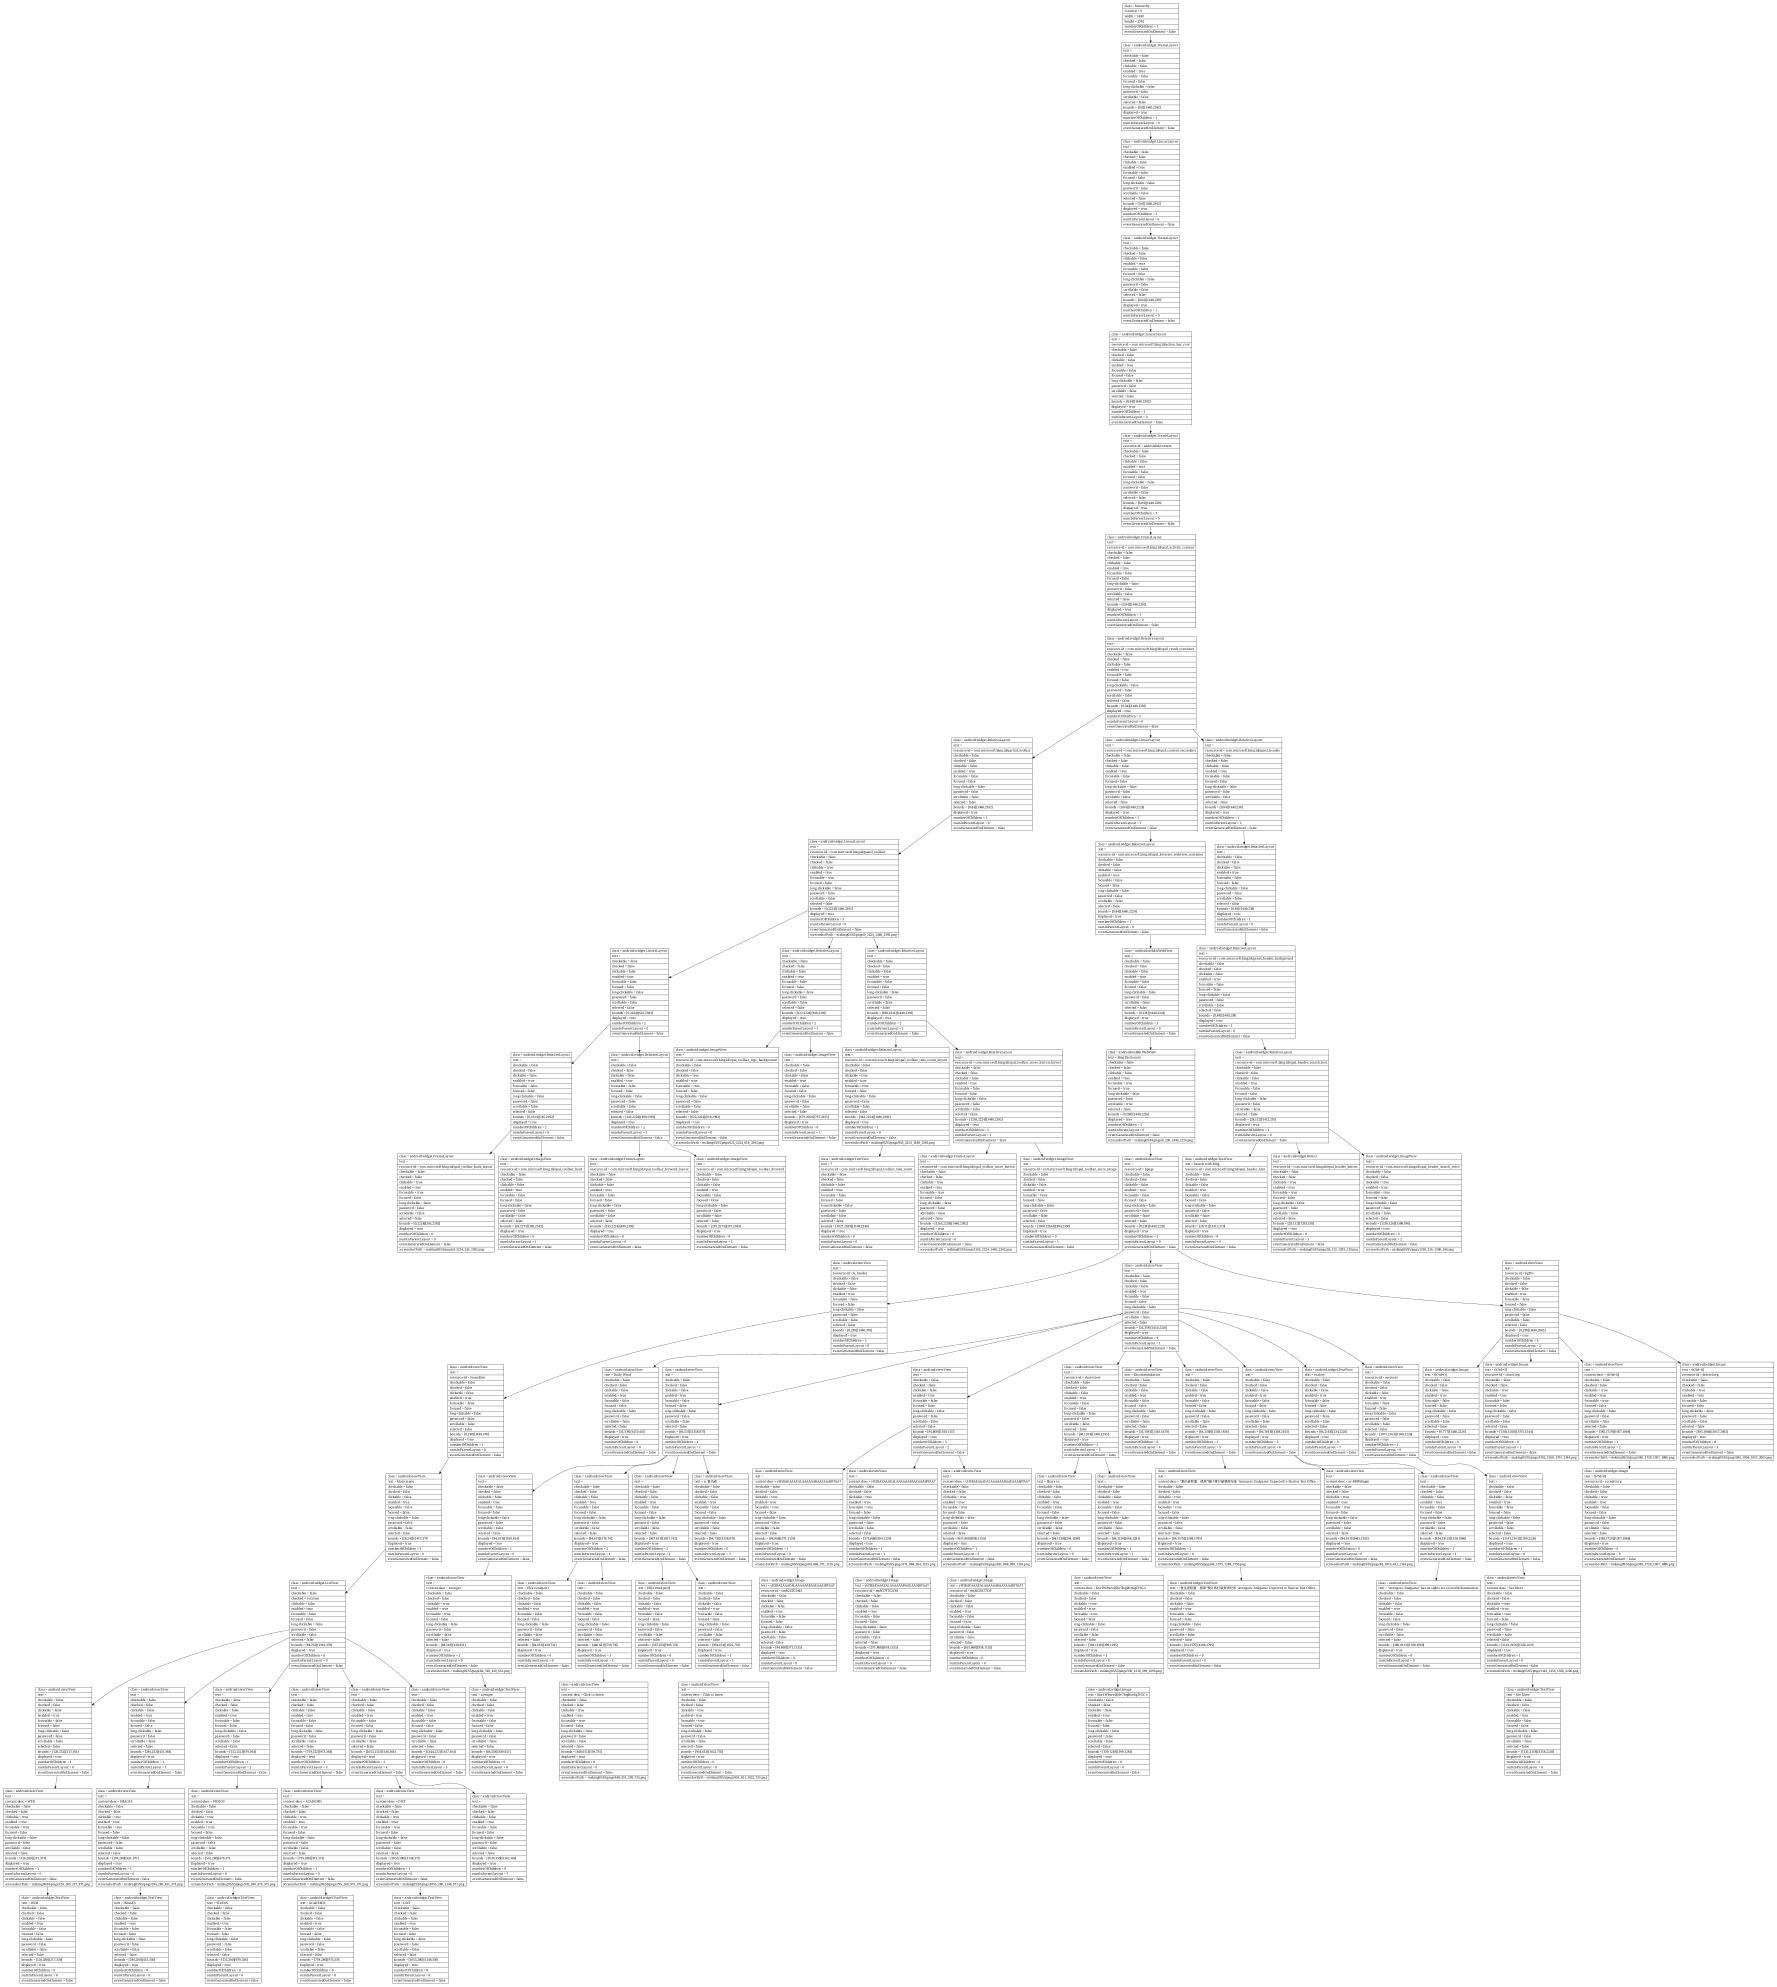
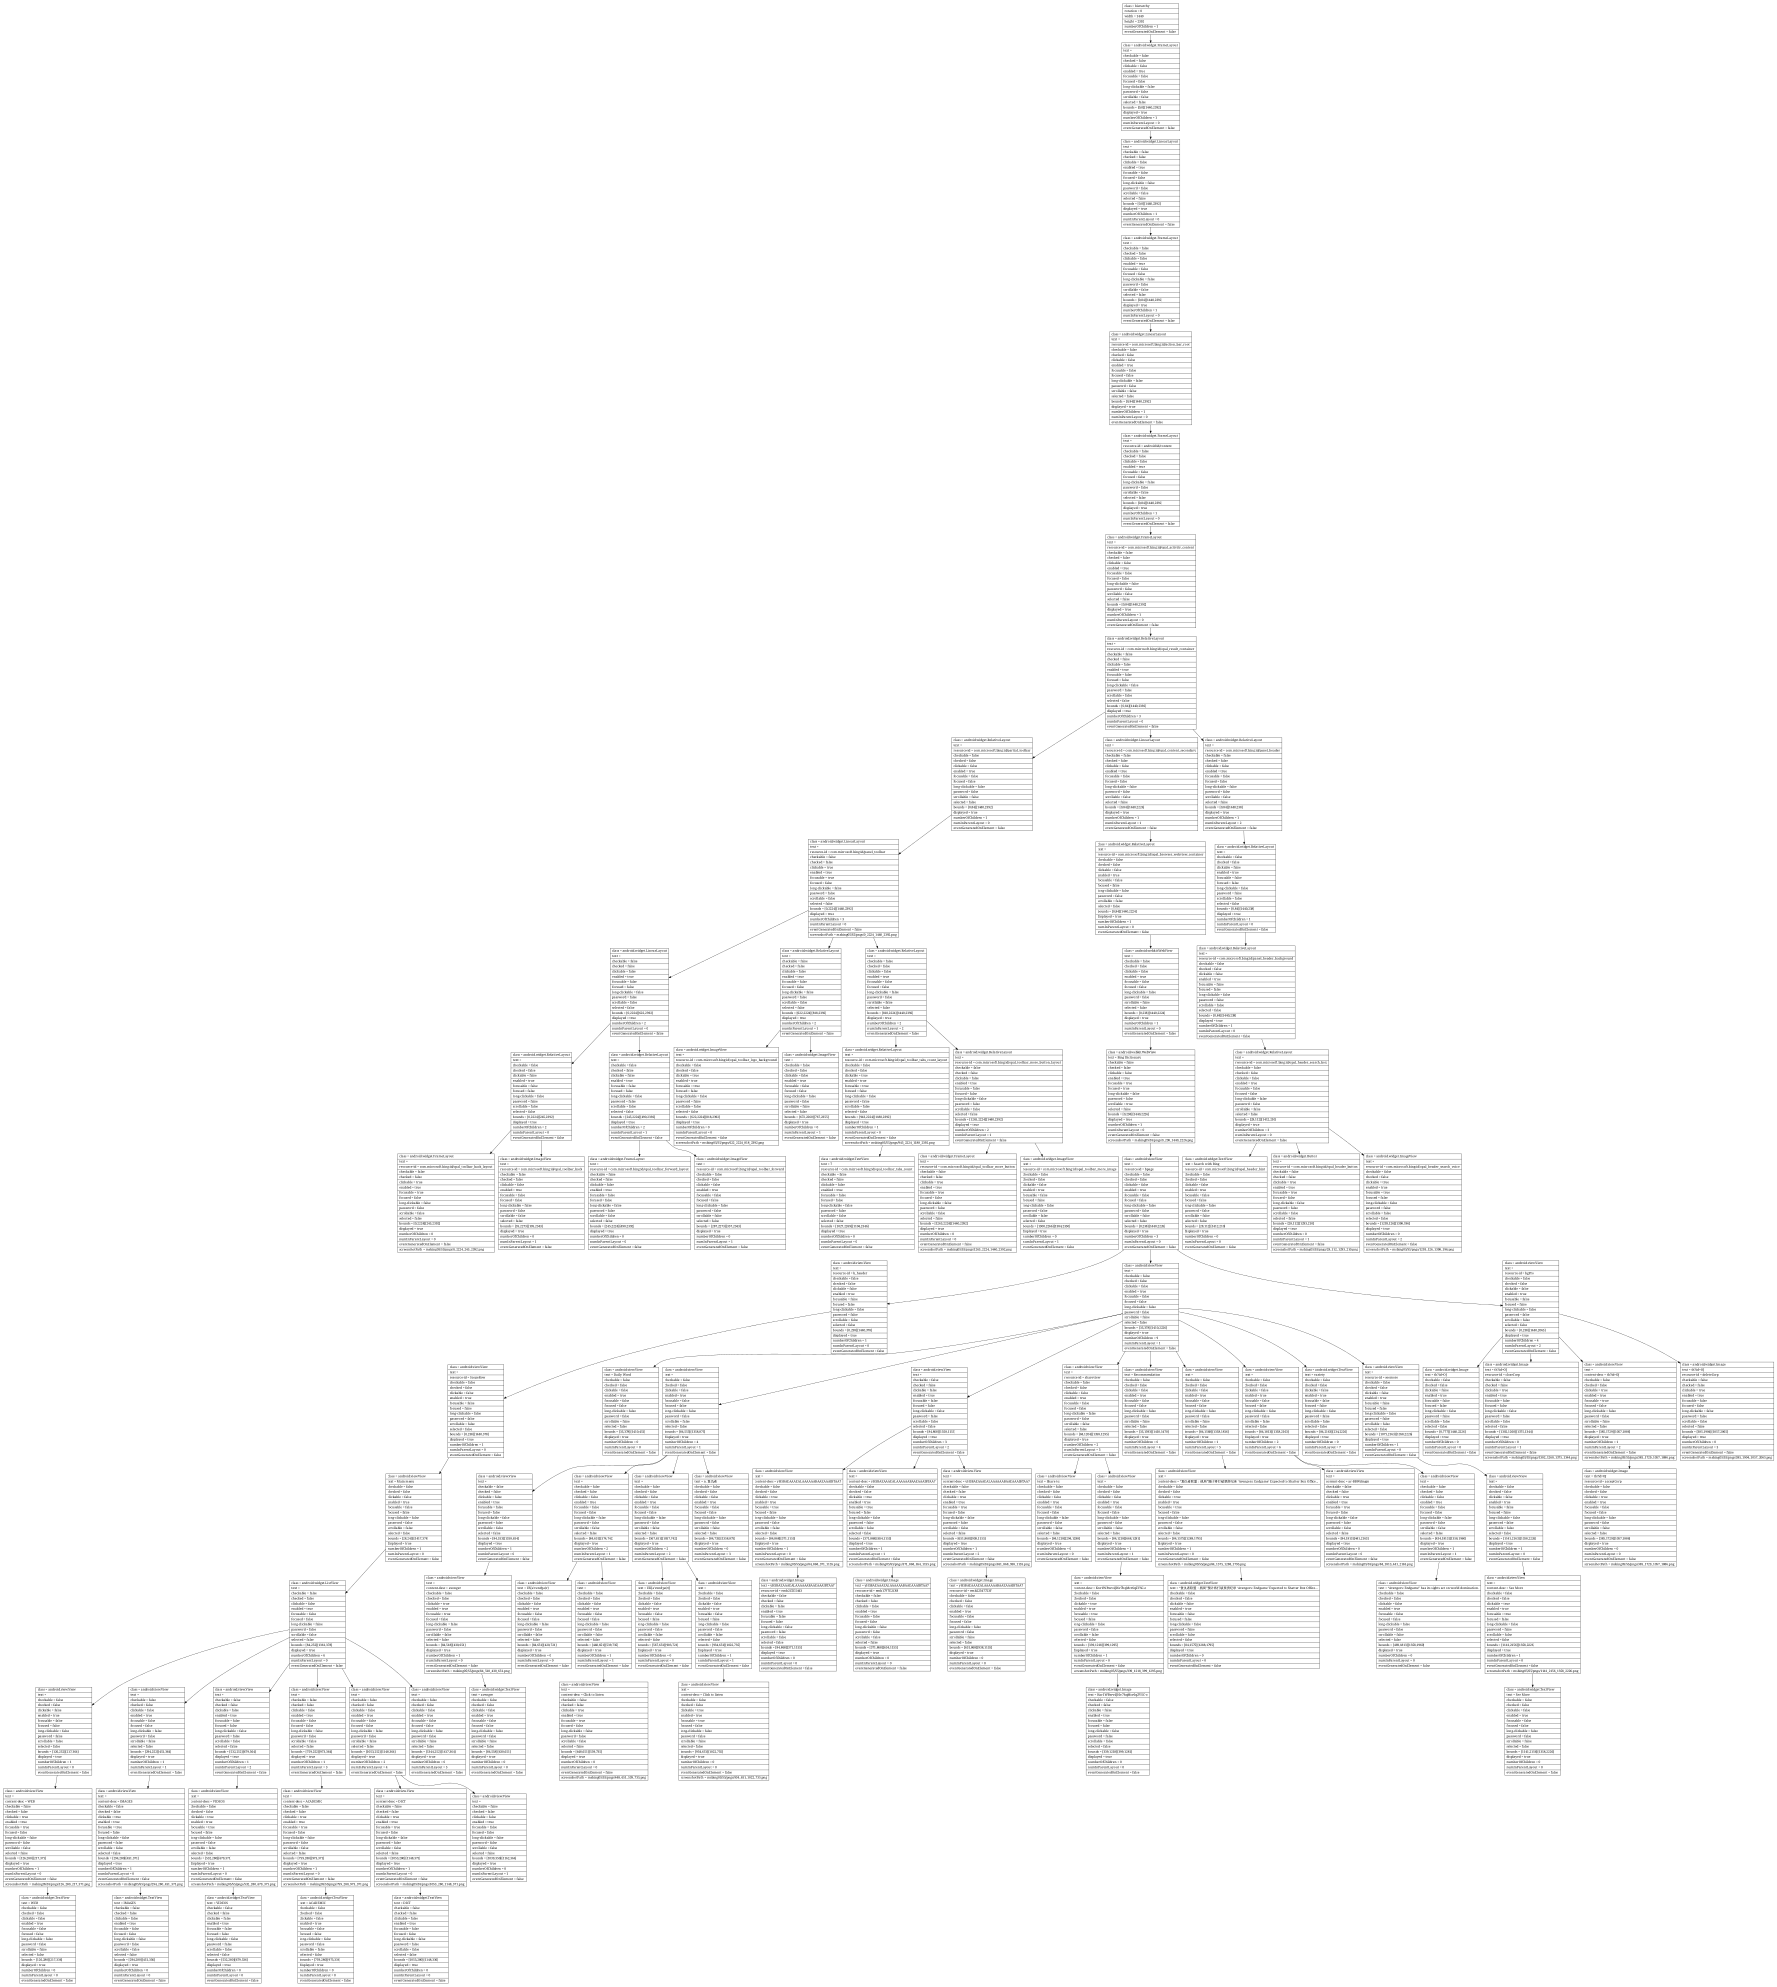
node "class = android.widget.ListView": text "checked = rotation" -> "checked = false"
